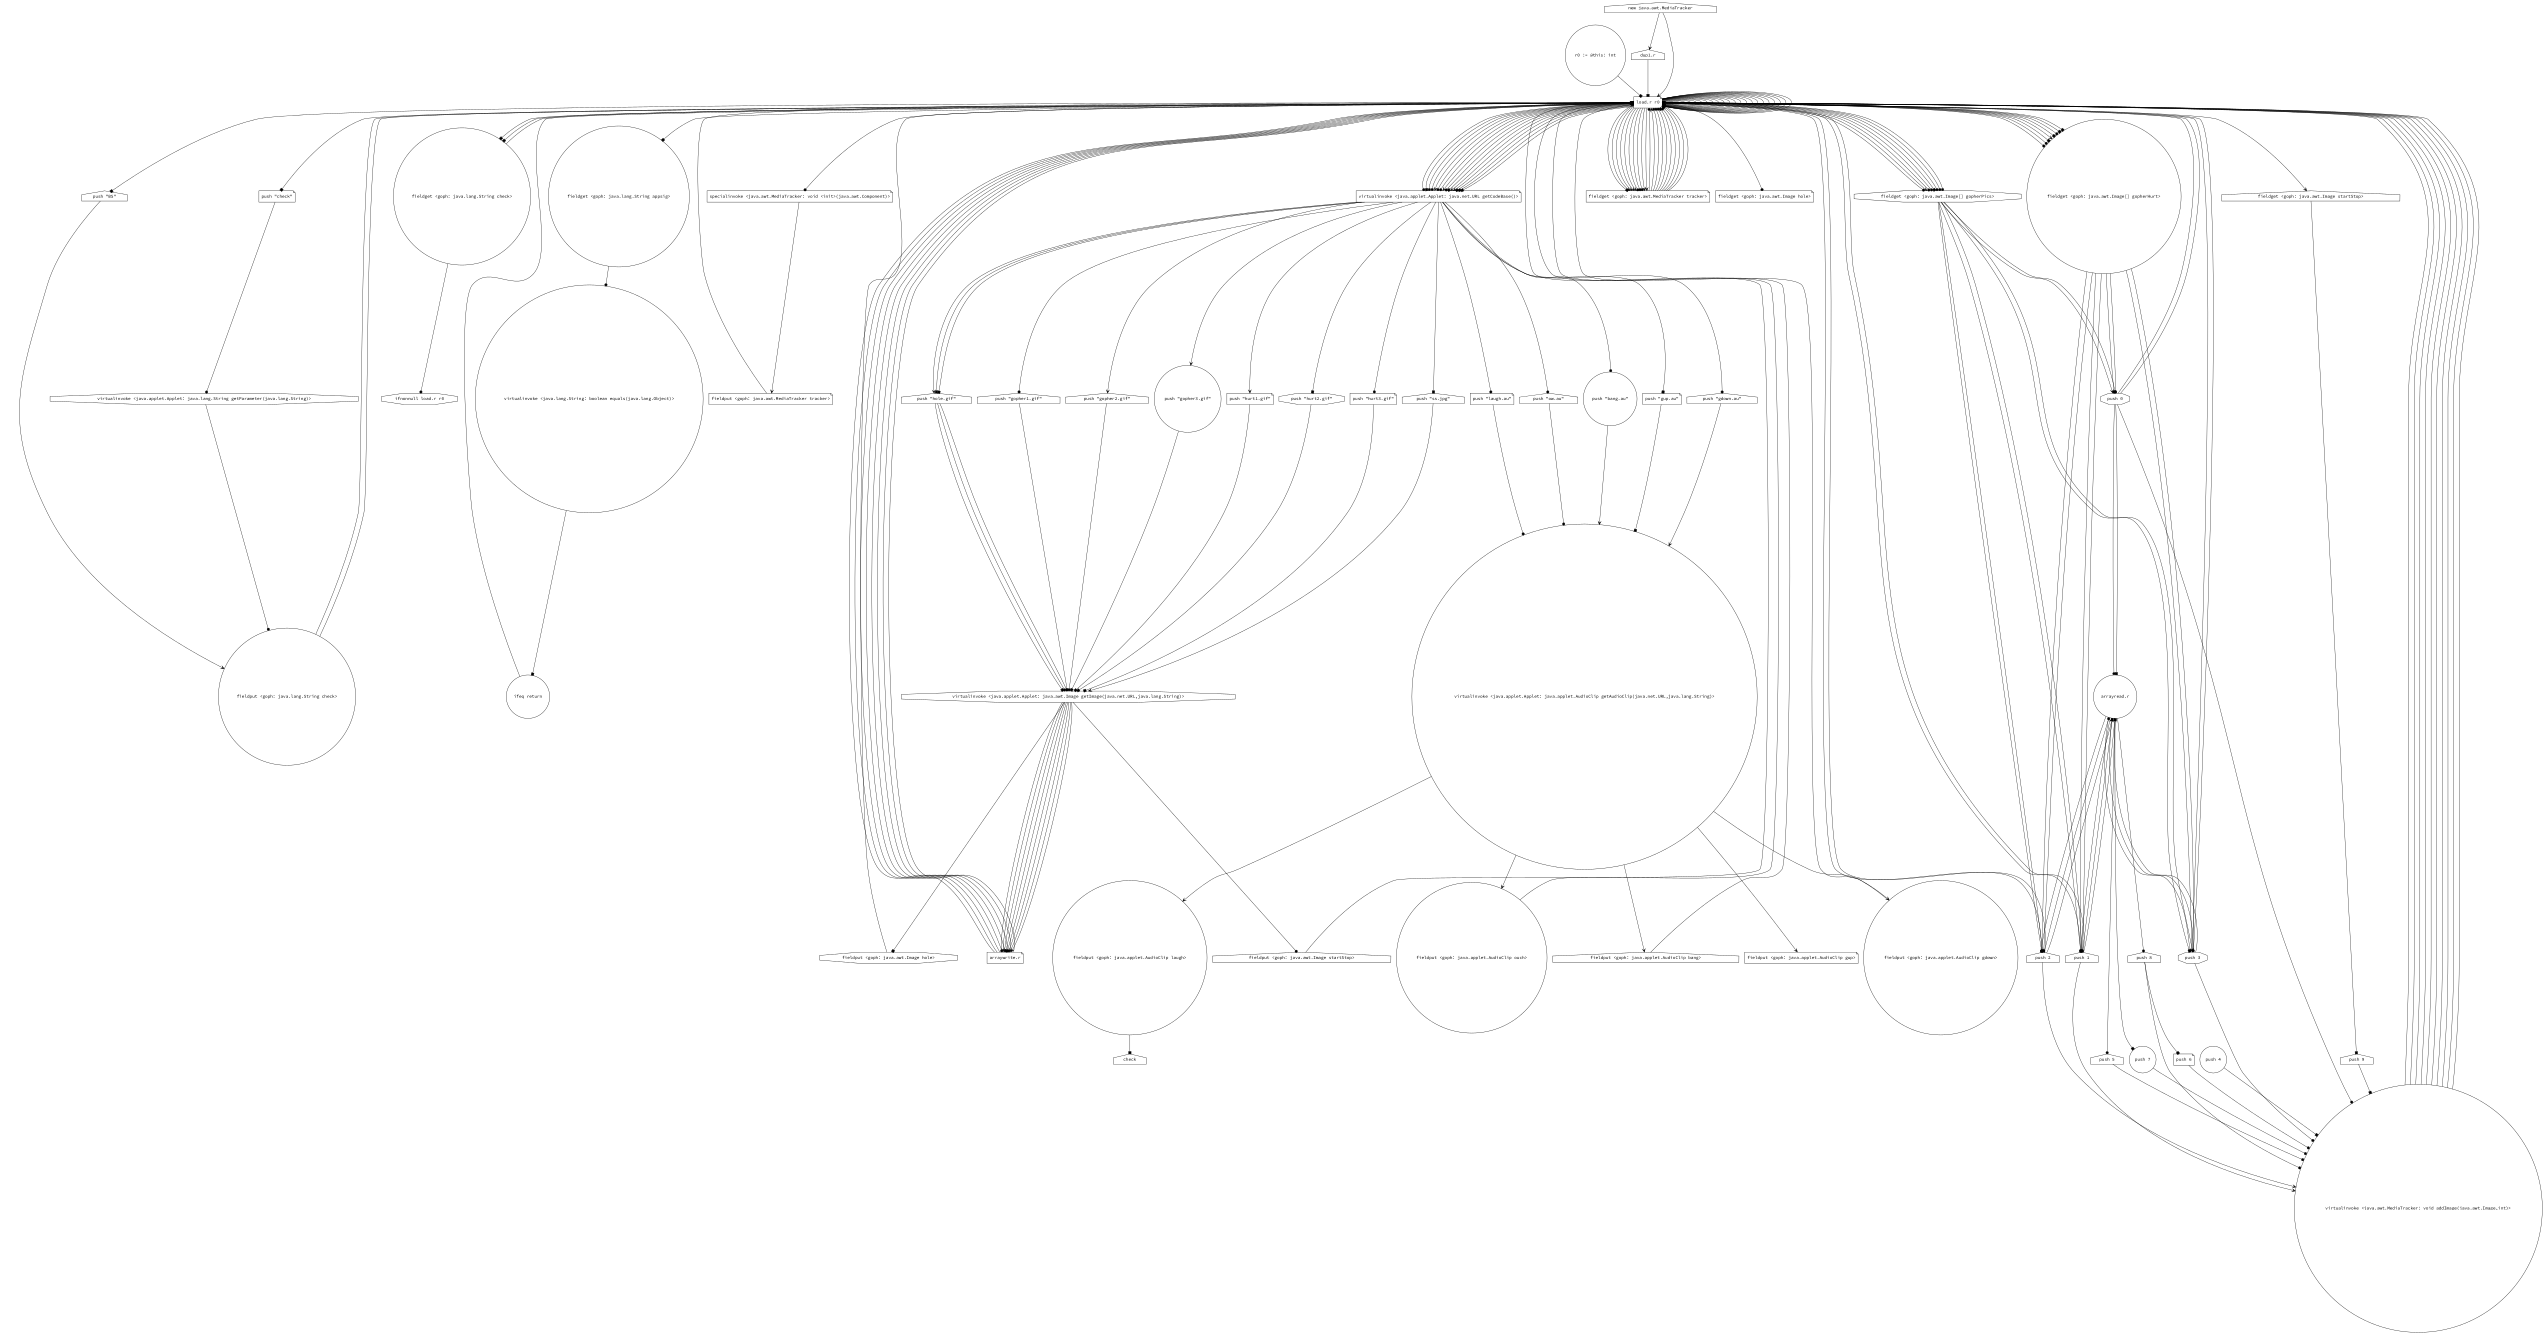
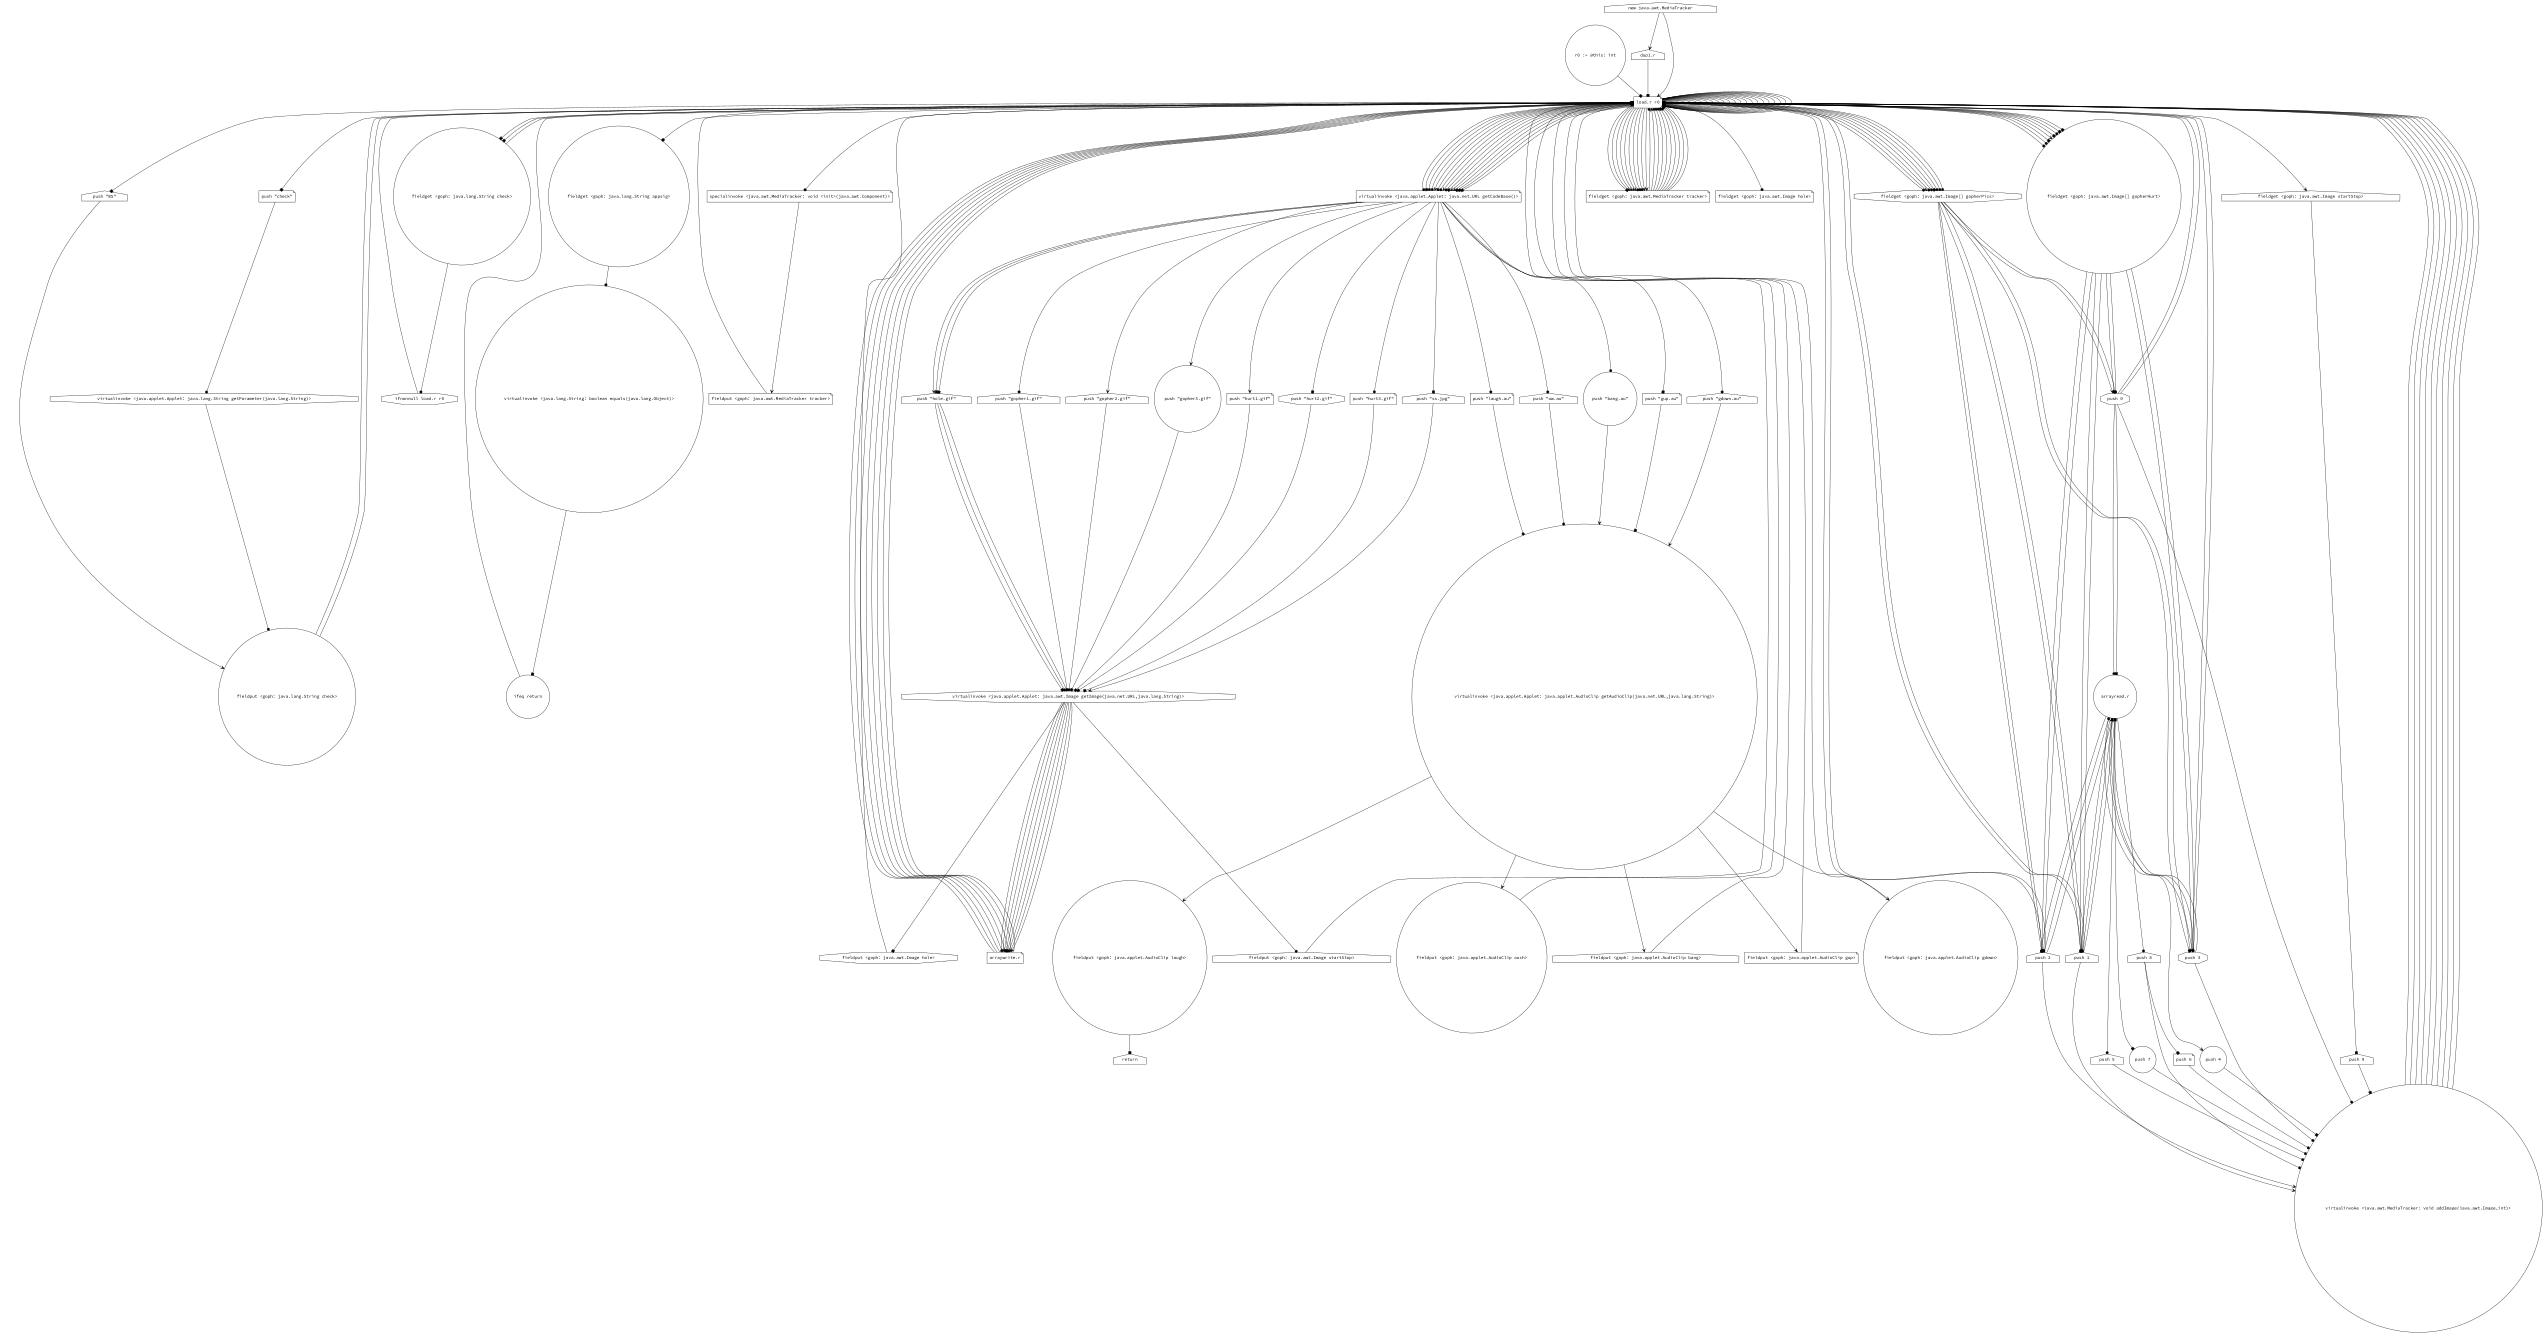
edge "ifnonnull load.r r0" -> "load.r r0": added
edge "fieldput <goph: java.applet.AudioClip gup>" -> "load.r r0": added
edge "arrayread.r" -> "push 4": added
node "check": label "check" -> "return"
